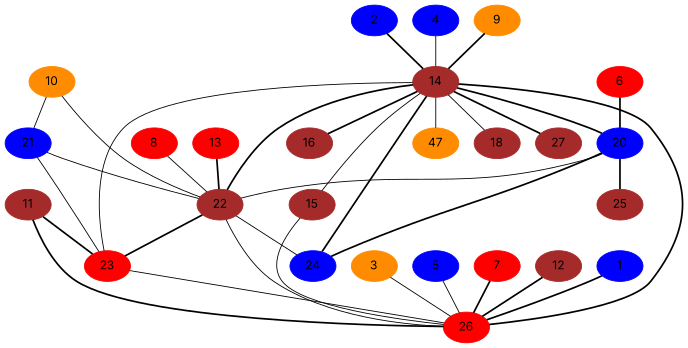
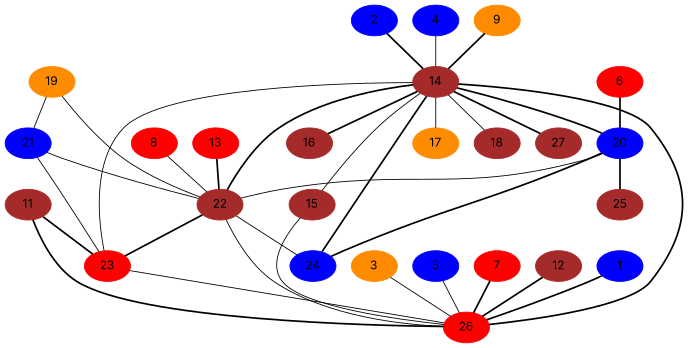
node "10": label "10" -> "19"
node "47": label "47" -> "17"
